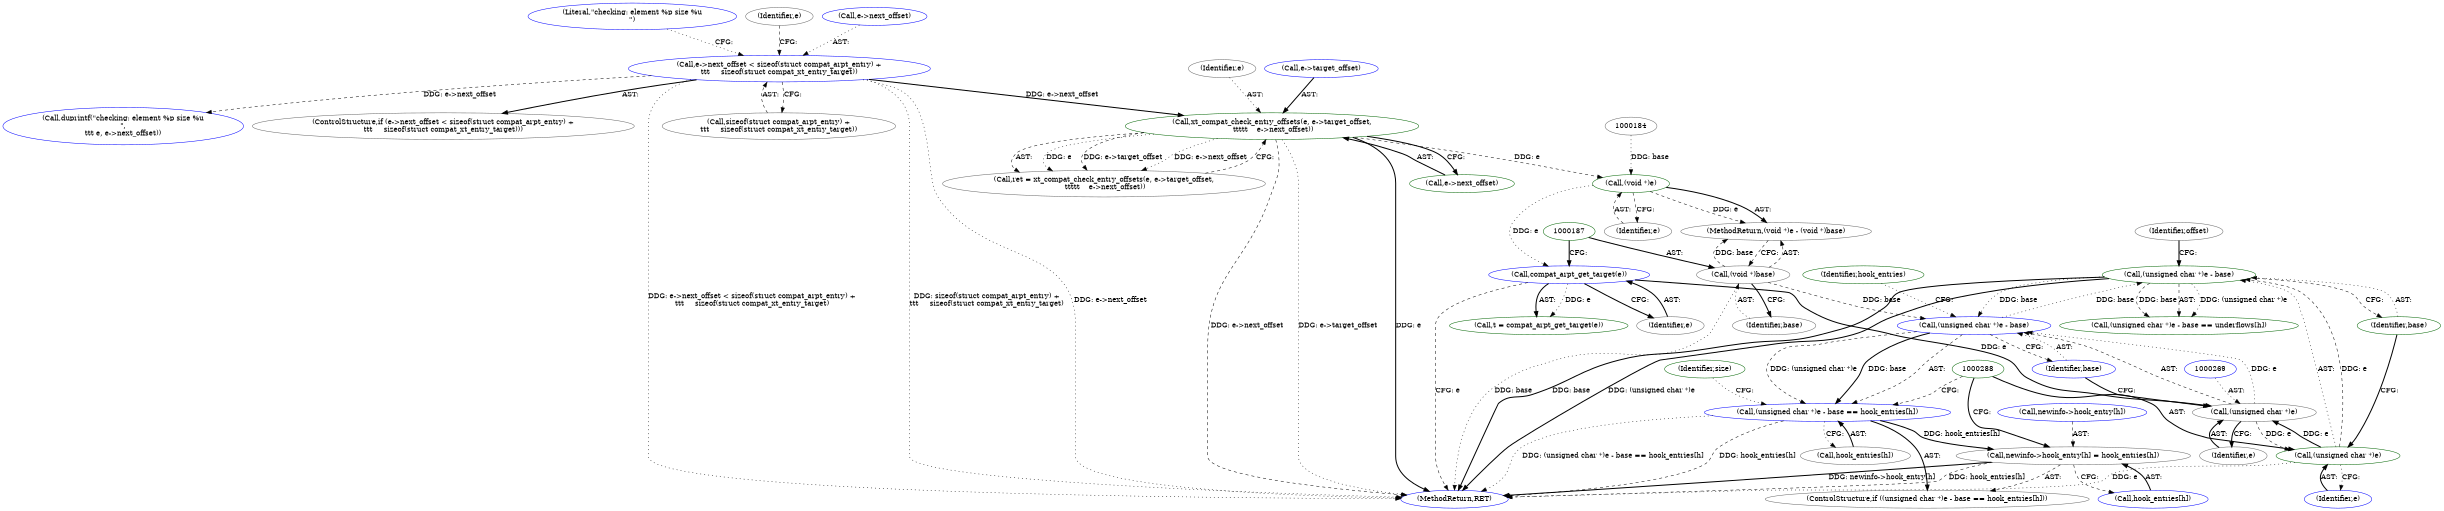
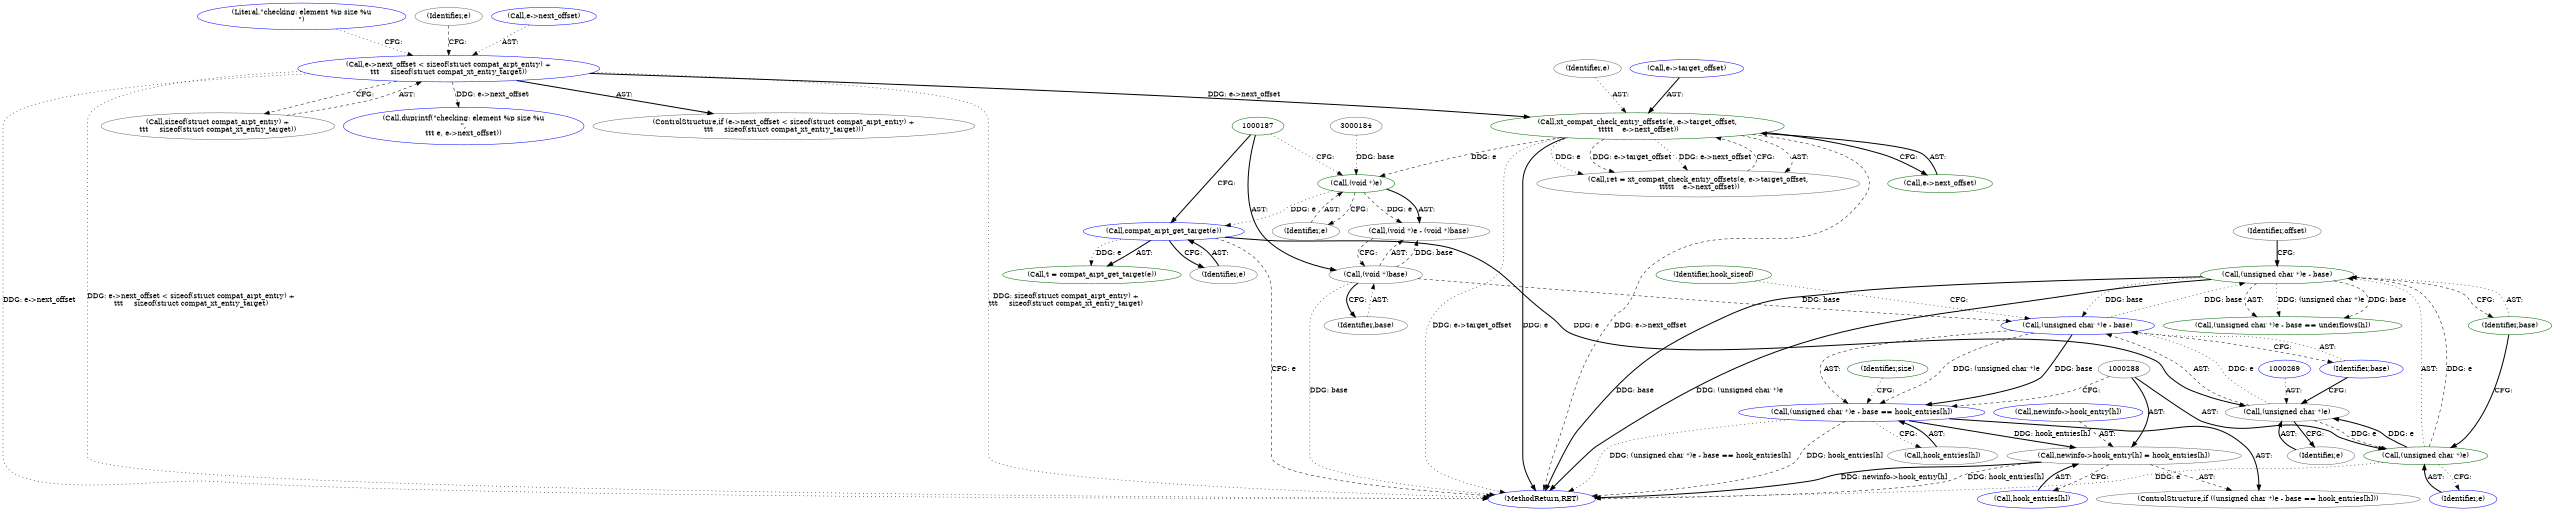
node "1000184": label "1000184" -> "3000184"
edge "1000187" -> "(Call,(void *)e)": added, label "CFG:"
node "(MethodReturn,(void *)e - (void *)base)": label "(MethodReturn,(void *)e - (void *)base)" -> "(Call,(void *)e - (void *)base)"
node "(Identifier,hook_entries)": label "(Identifier,hook_entries)" -> "(Identifier,hook_sizeof)"
node "1000288": color darkgreen -> gray40
edge "1000288" -> "(Call,newinfo->hook_entry[h] = hook_entries[h])": label "CFG: " -> "AST: "
